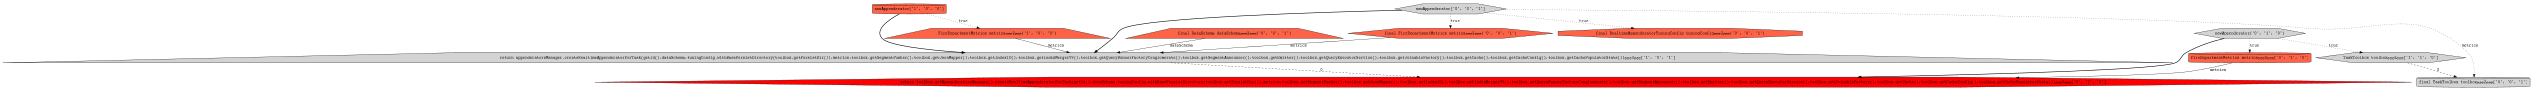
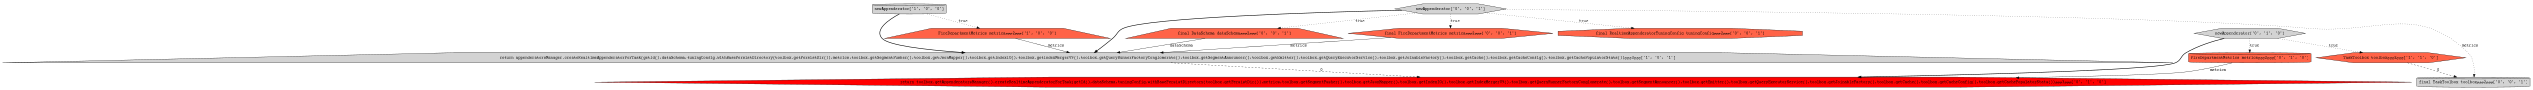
node "newAppenderator['1', '0', '0']": fillcolor tomato -> lightgray
edge "newAppenderator['0', '0', '1']" -> "final DataSchema dataSchema@@@2@@@['0', '0', '1']": added, label "true"
node "TaskToolbox toolbox@@@2@@@['1', '1', '0']": fillcolor lightgray -> tomato
